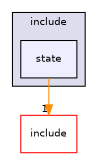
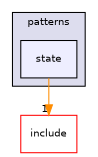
cluster "include": label "include" -> "patterns"
